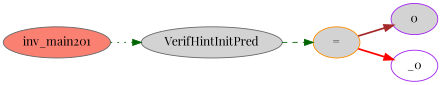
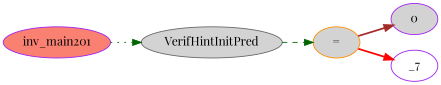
node "inv_main201": color gray40 -> purple
node "_0": label "_0" -> "_7"
